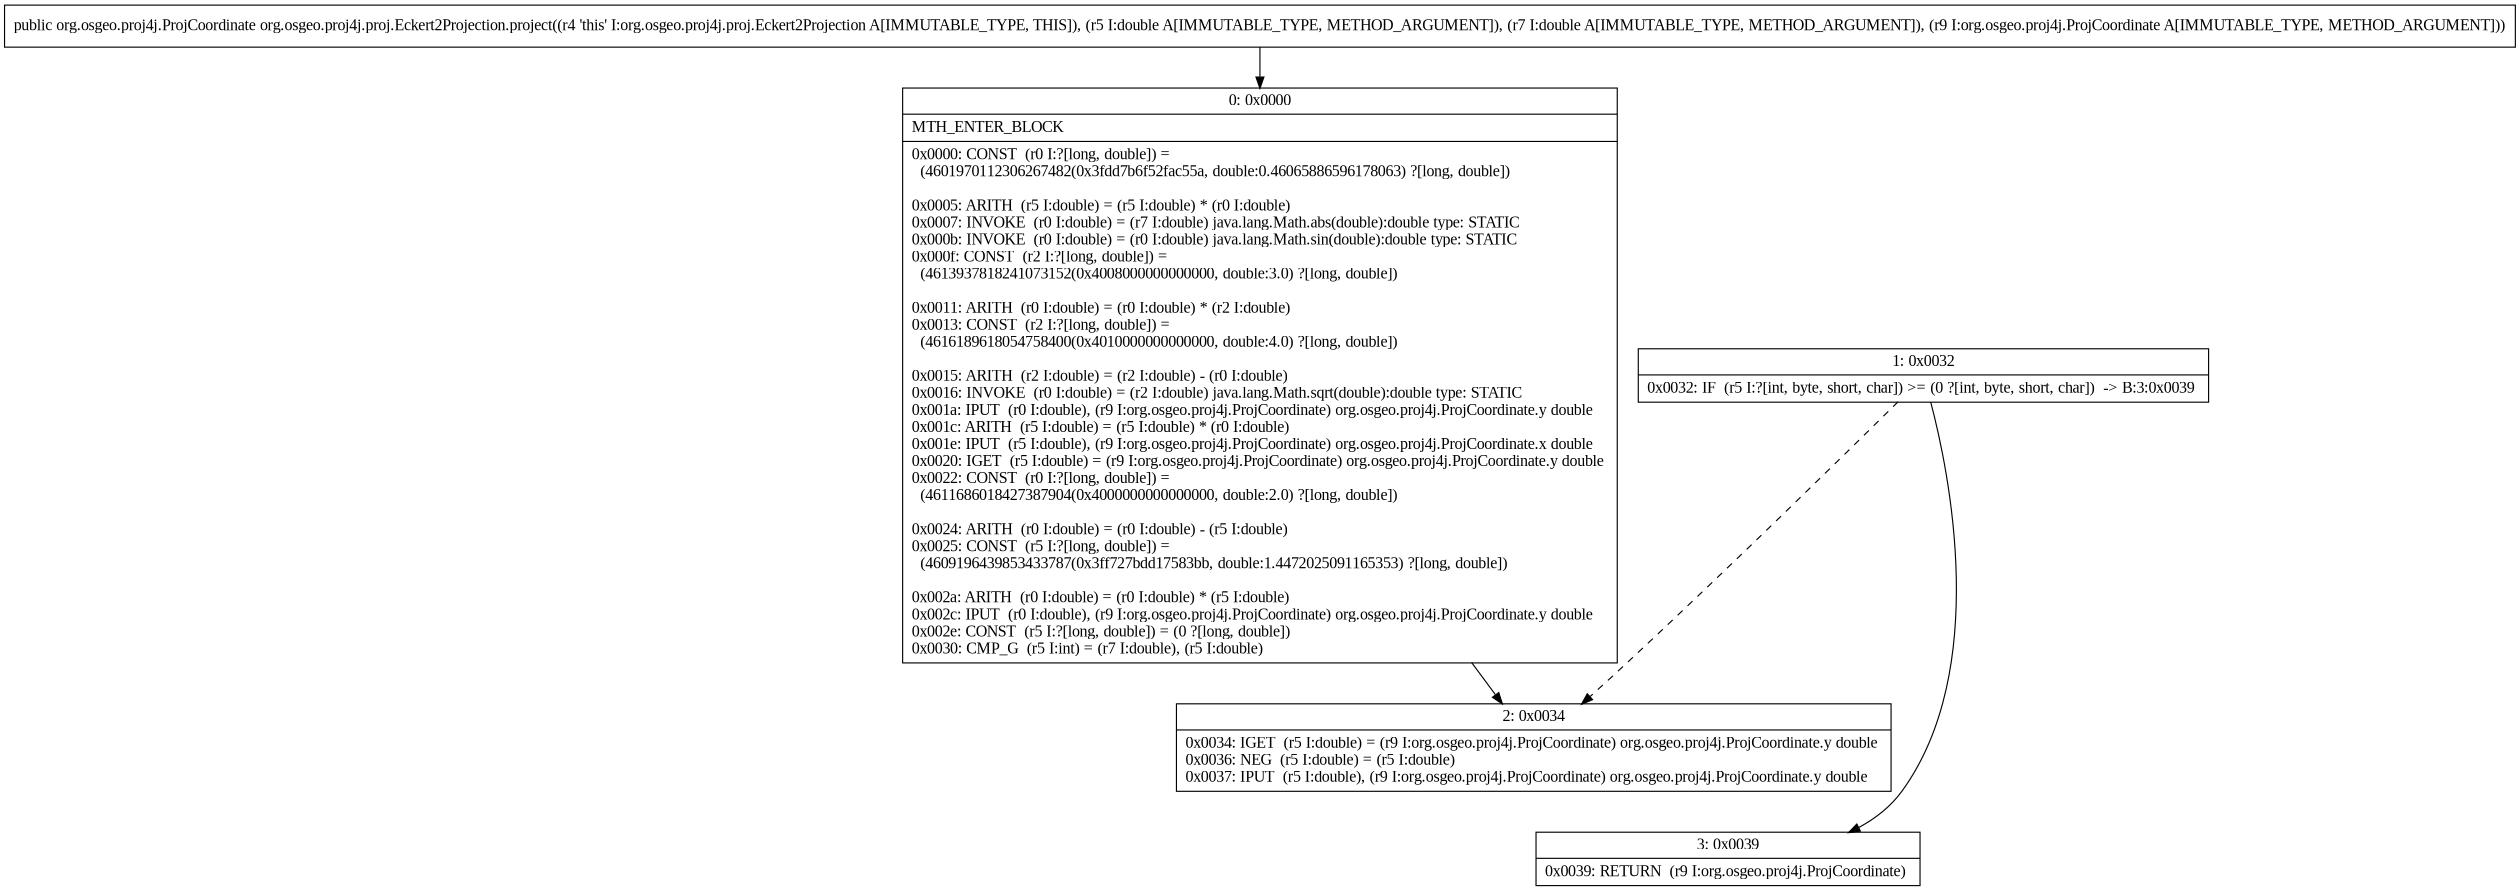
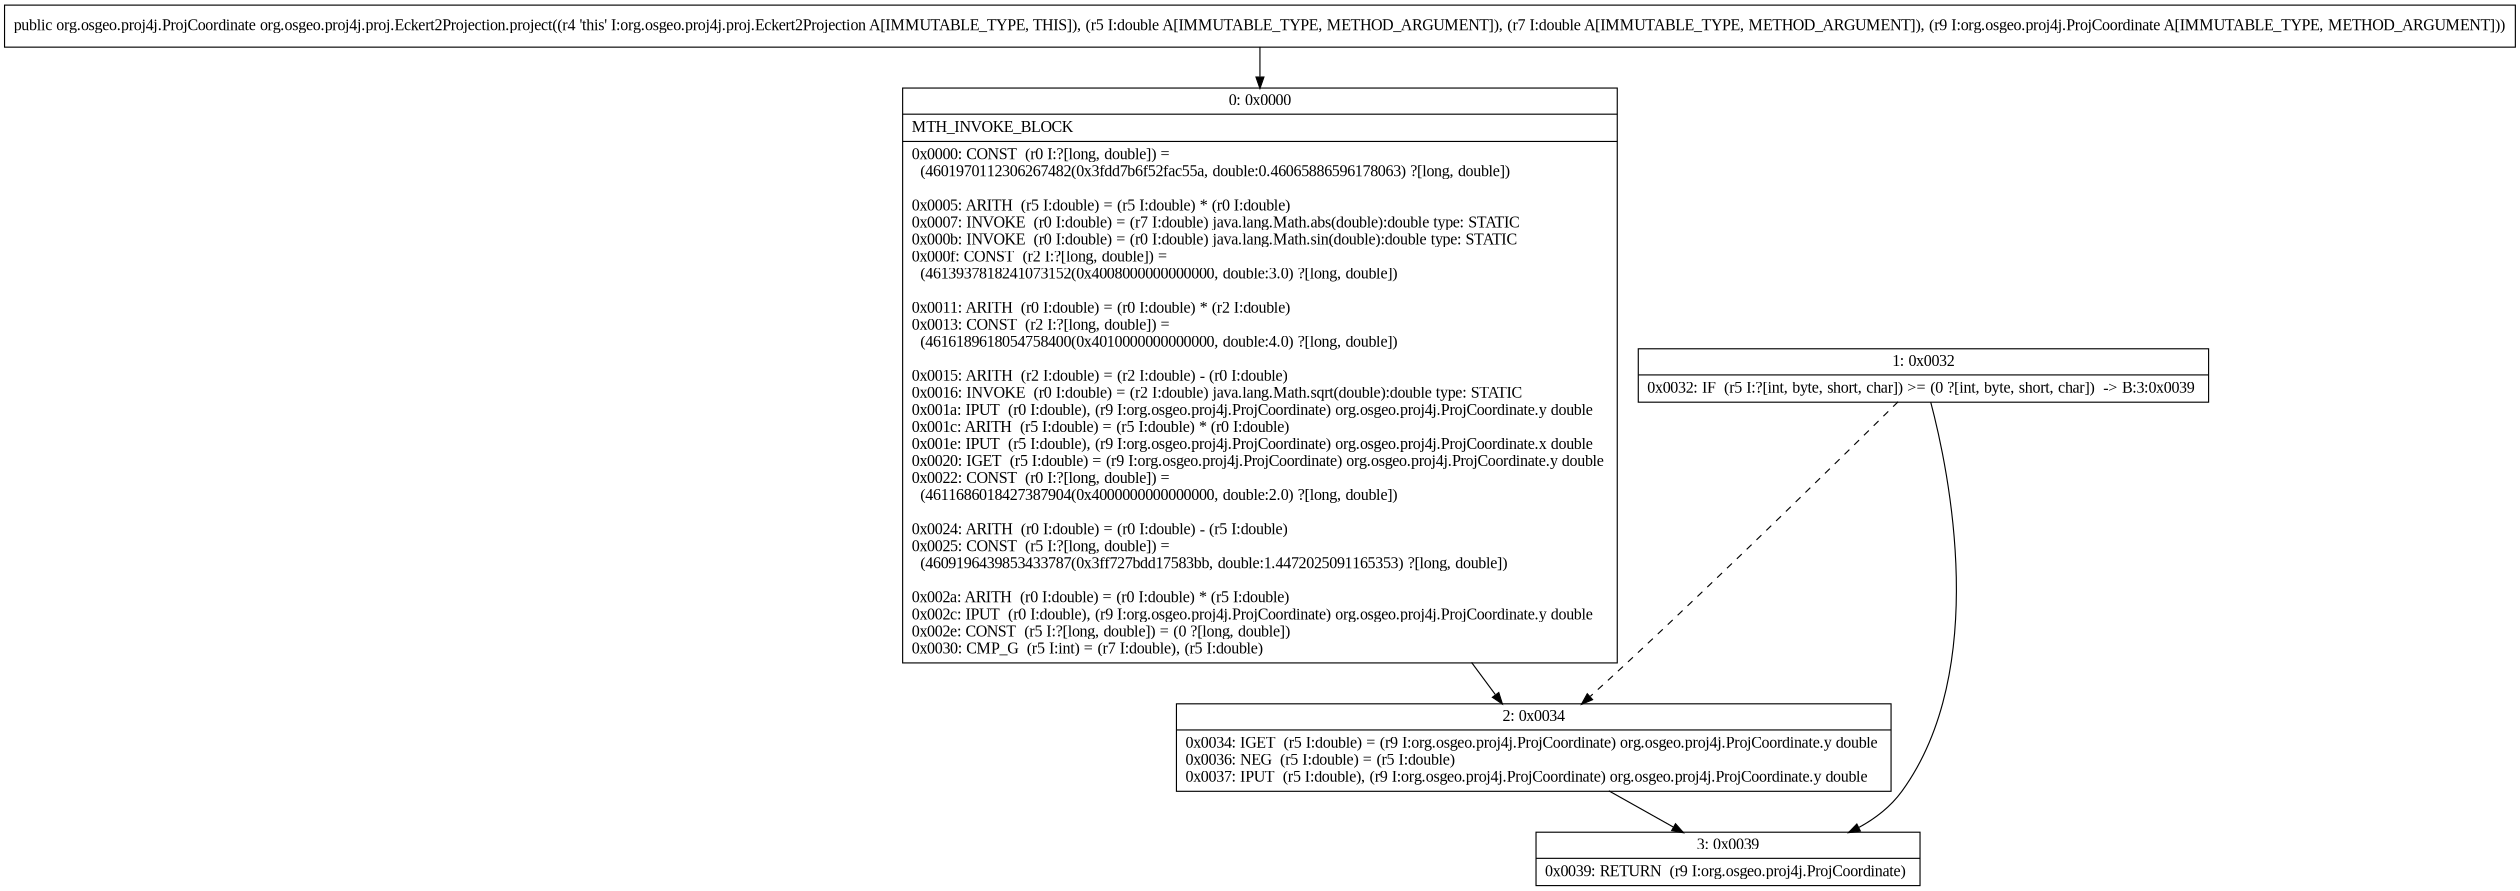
node "0: 0x0000": text "MTH_ENTER_BLOCK" -> "MTH_INVOKE_BLOCK"
edge "2: 0x0034" -> "3: 0x0039": added
